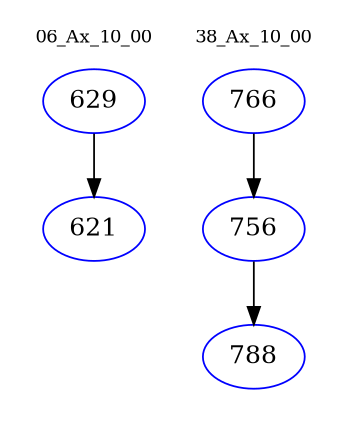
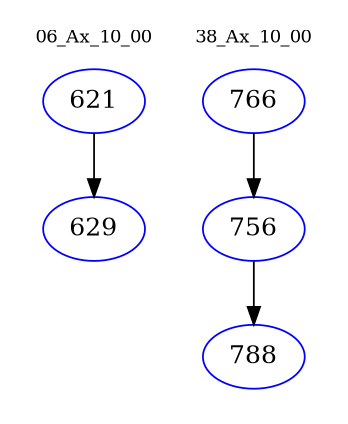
edge "629" -> "621": reversed
